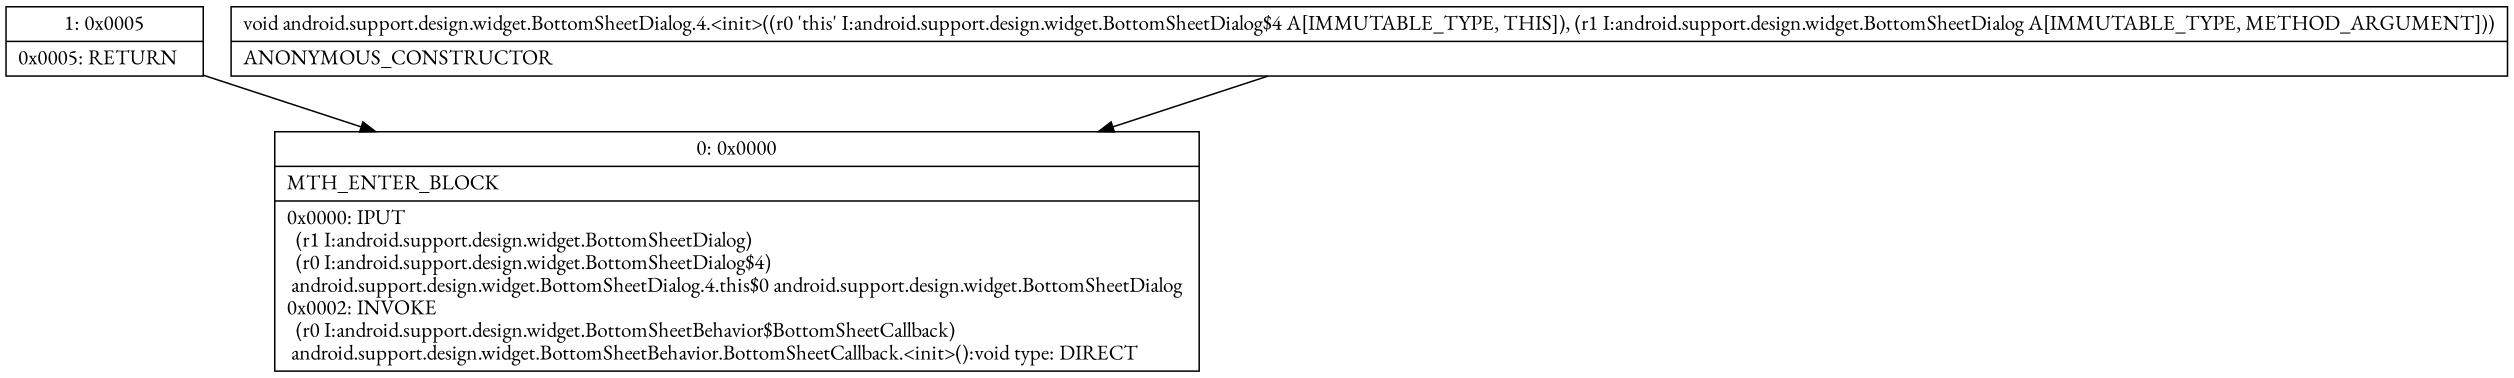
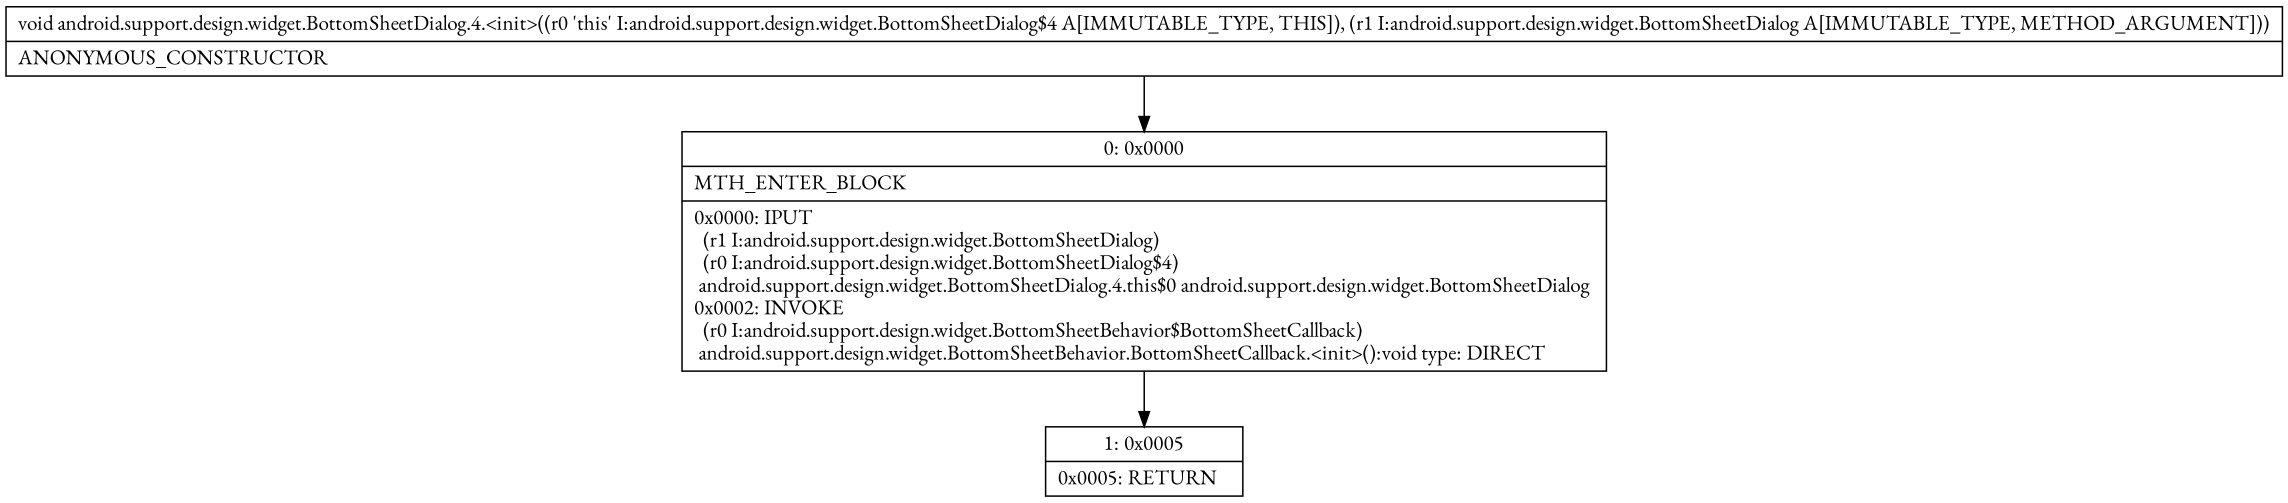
edge "1: 0x0005" -> "0: 0x0000": reversed
